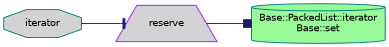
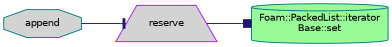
node "iterator": label "iterator" -> "append"
node "Base::PackedList::iterator Base::set": label "Base::PackedList::iterator Base::set" -> "Foam::PackedList::iterator Base::set"
